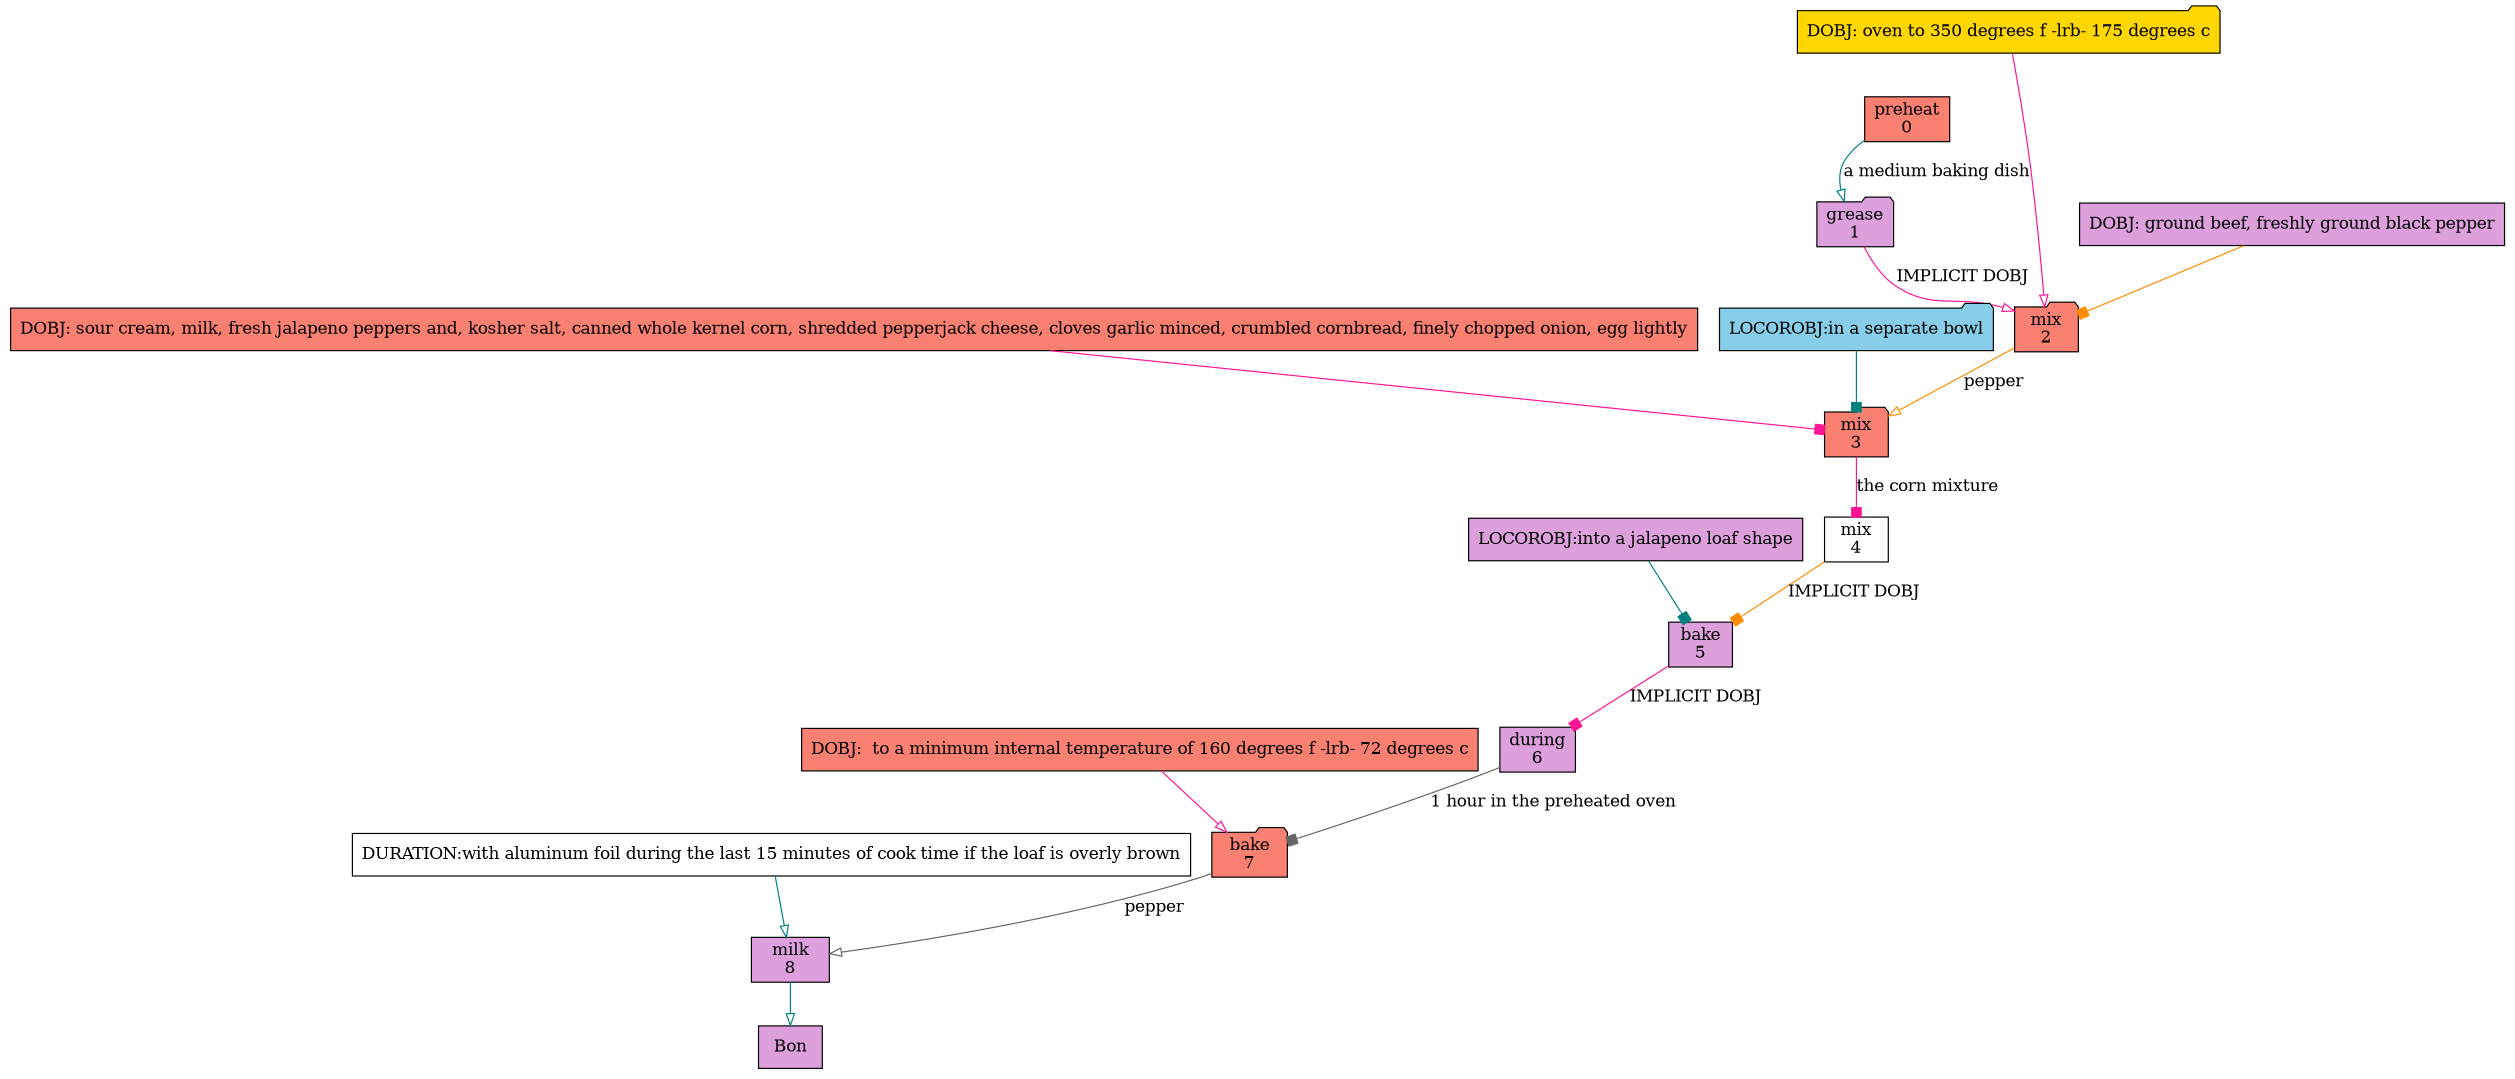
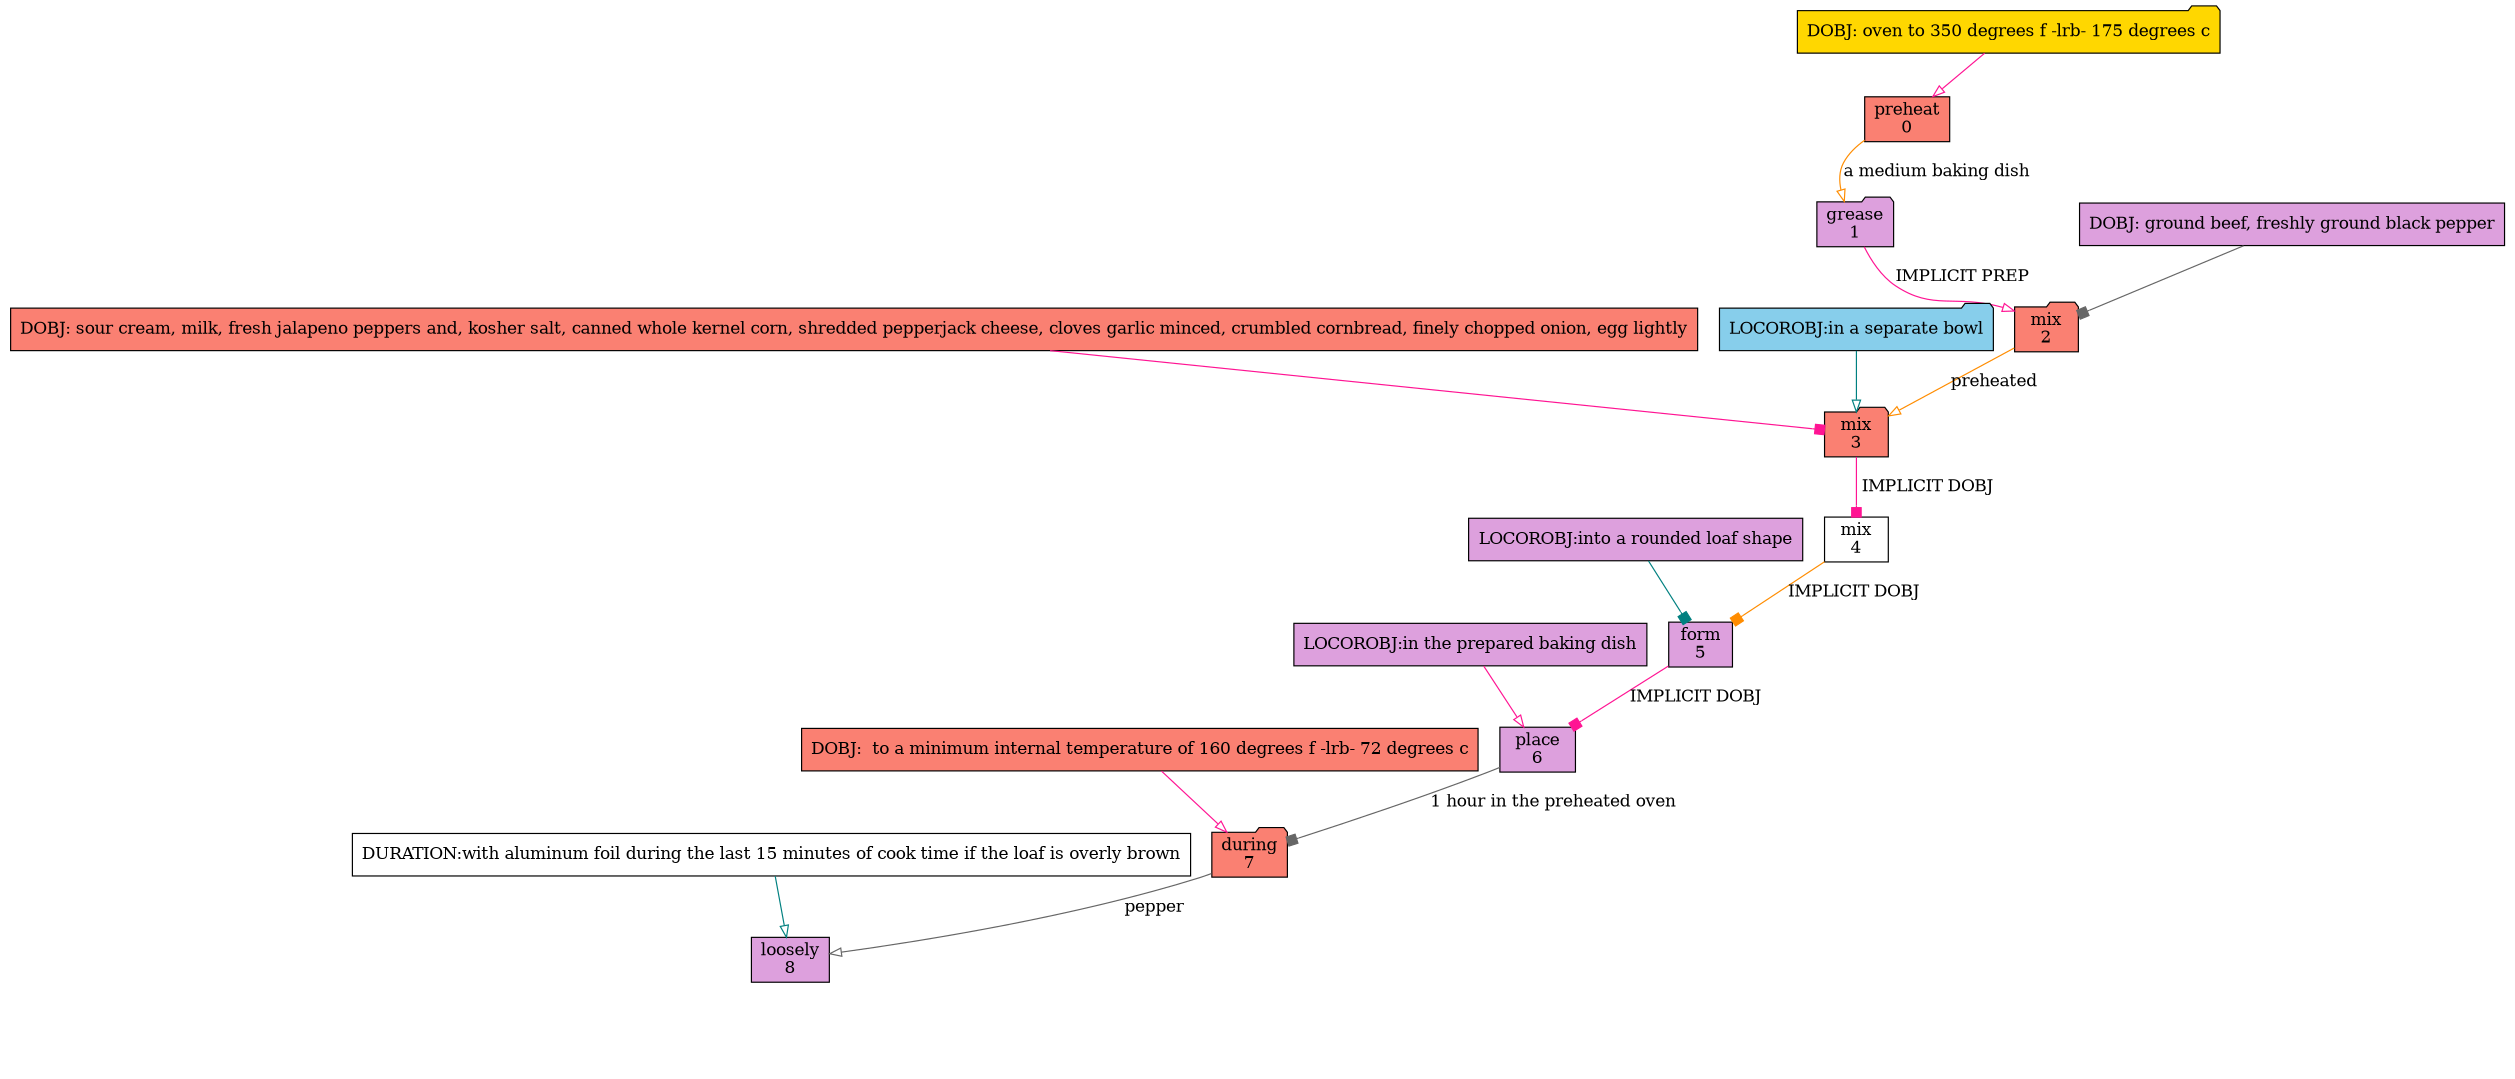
edge "preheat 0" -> "grease 1": color teal -> darkorange
edge "DOBJ: oven to 350 degrees f -lrb- 175 degrees c" -> "mix 2": now "DOBJ: oven to 350 degrees f -lrb- 175 degrees c" -> "preheat 0"
edge "grease 1" -> "mix 2": label "IMPLICIT DOBJ" -> "IMPLICIT PREP"
edge "DOBJ: ground beef, freshly ground black pepper" -> "mix 2": color darkorange -> gray40
edge "LOCOROBJ:in a separate bowl" -> "mix 3": arrowhead box -> onormal
edge "mix 2" -> "mix 3": label "pepper" -> "preheated"
edge "mix 3" -> "mix 4": label "the corn mixture" -> "IMPLICIT DOBJ"
node "LOCOROBJ:into a jalapeno loaf shape": label "LOCOROBJ:into a jalapeno loaf shape" -> "LOCOROBJ:into a rounded loaf shape"
node "LOCOROBJ:in the prepared baking dish": added
node "bake 5": label "bake 5" -> "form 5"
node "during 6": label "during 6" -> "place 6"
node "bake 7": label "bake 7" -> "during 7"
node "milk 8": label "milk 8" -> "loosely 8"
node "Bon": removed
